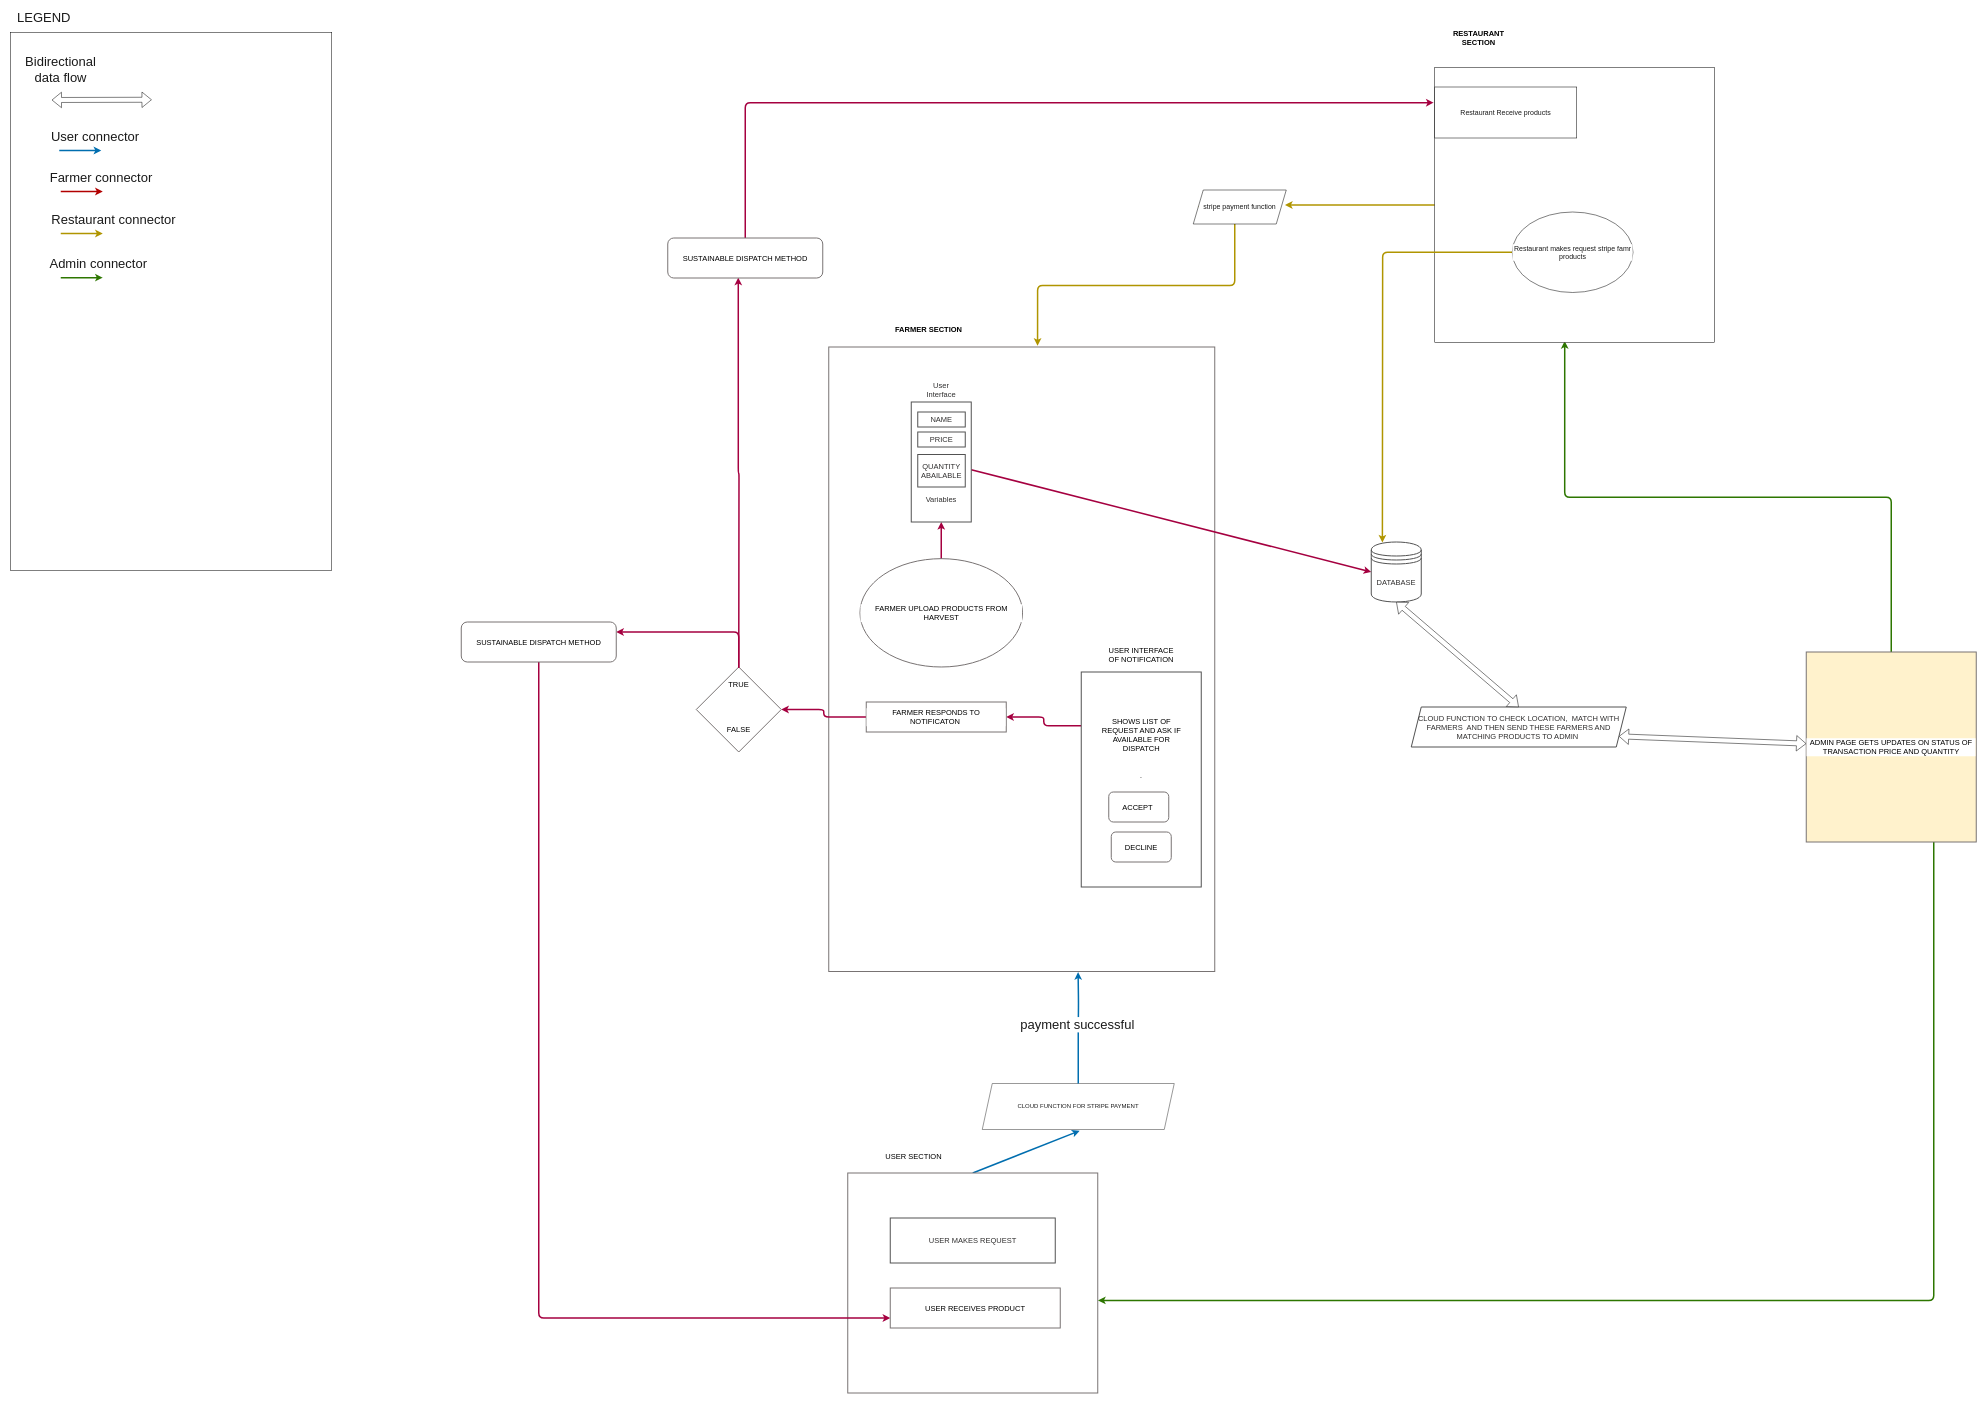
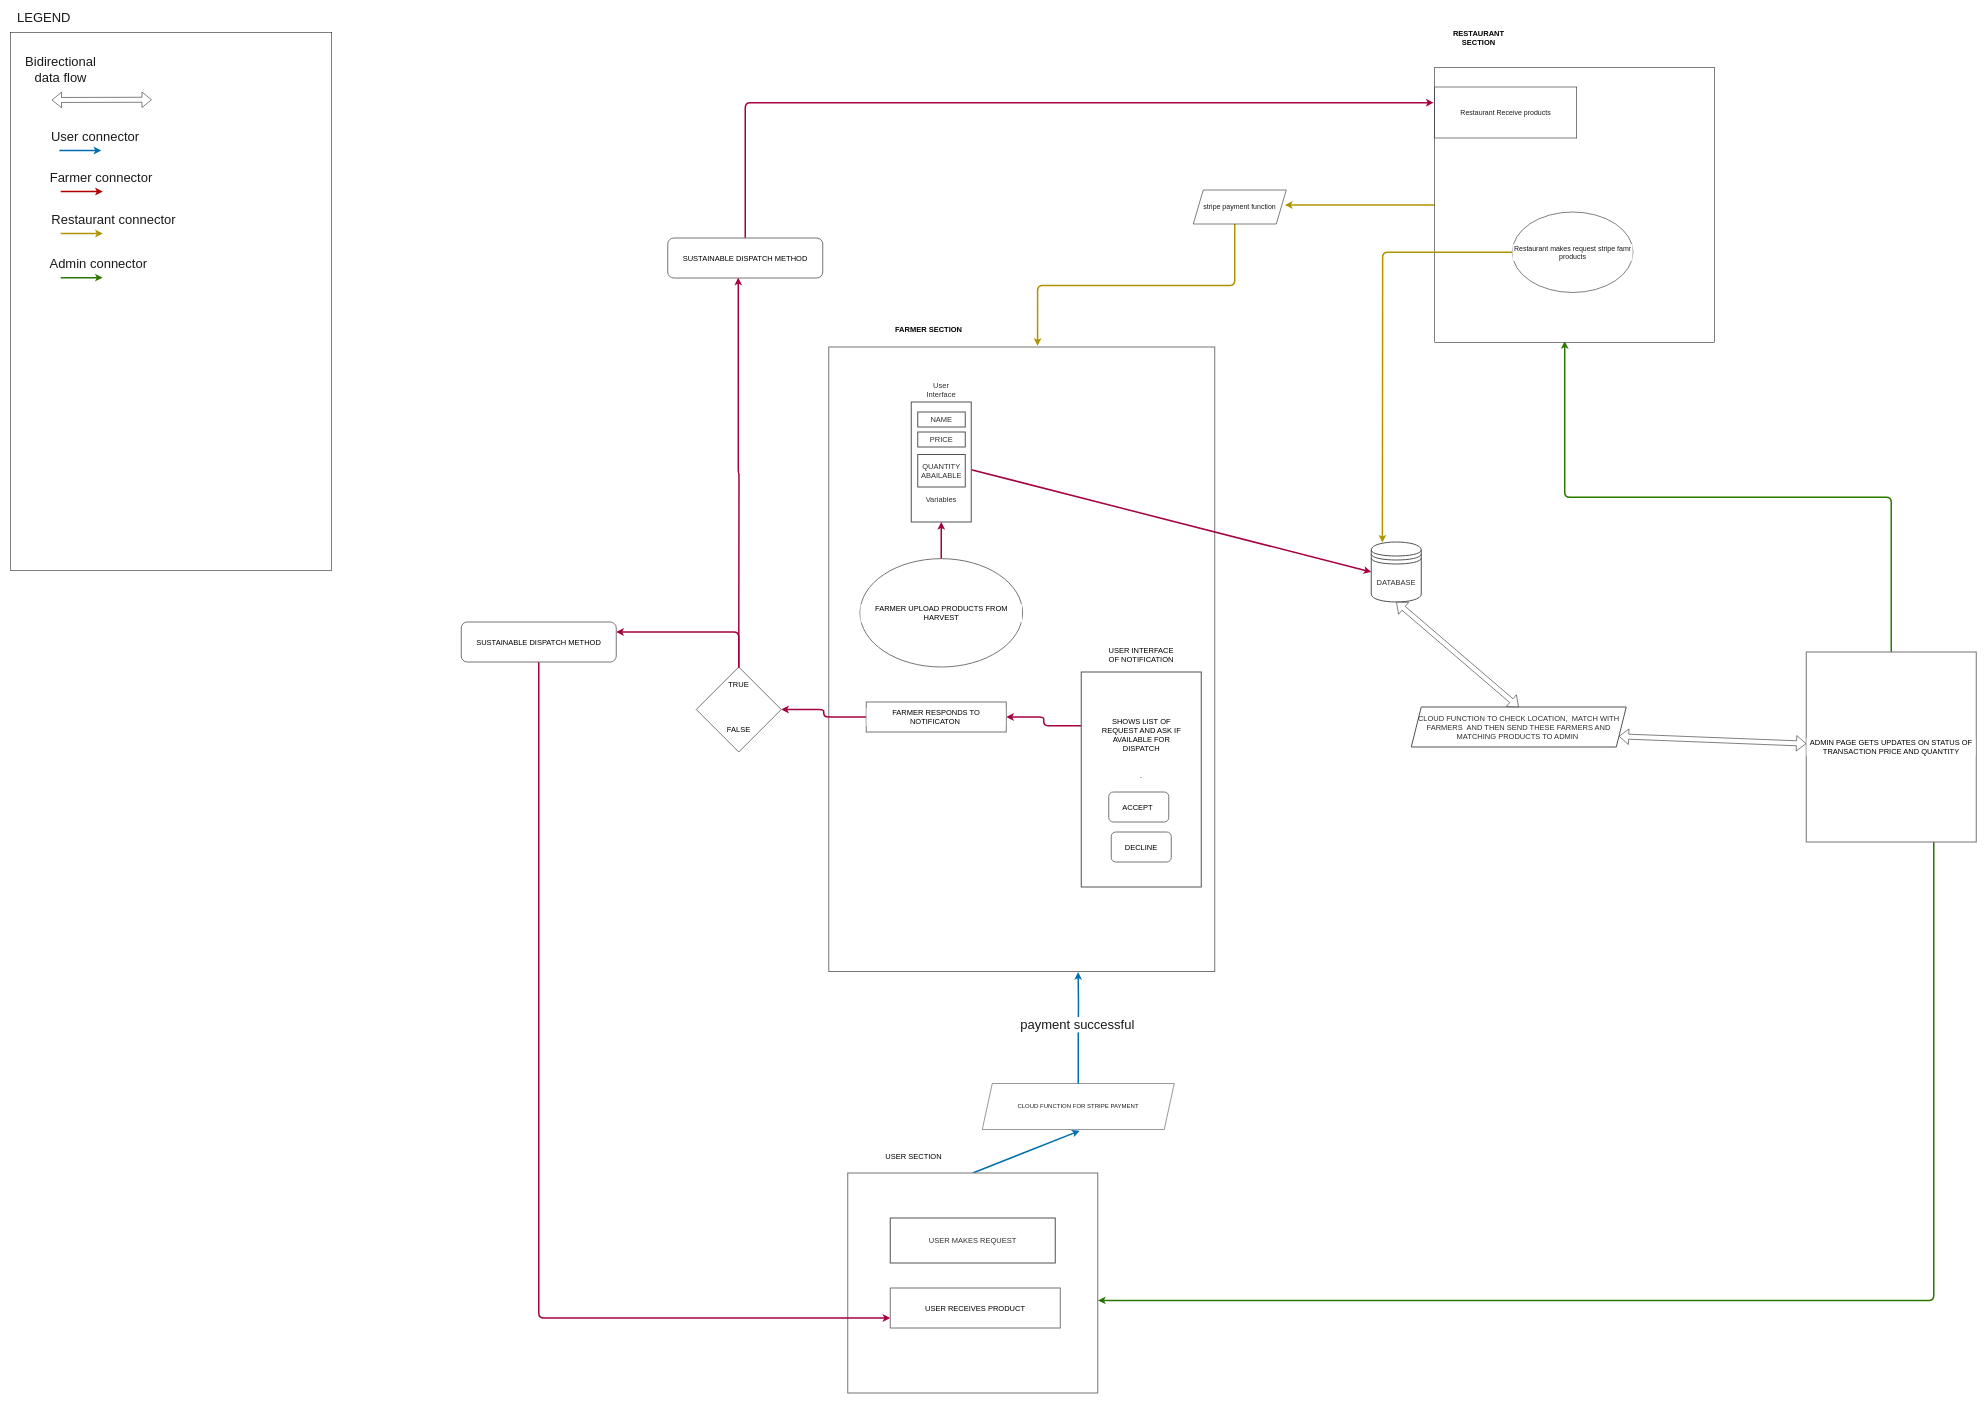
node "ADMIN PAGE GETS UPDATES ON STATUS OF TRANSACTION PRICE AND QUANTITY": fillcolor #fff2cc -> #ffffff
